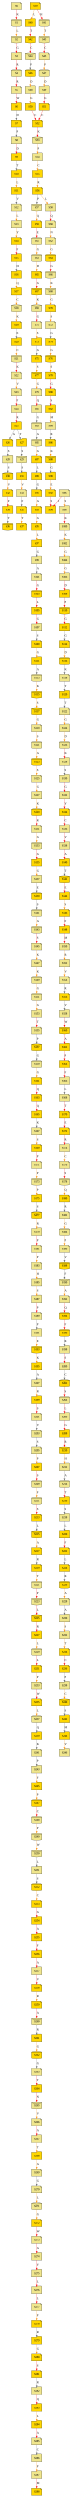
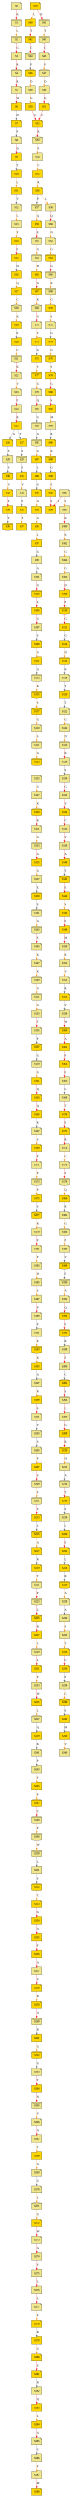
edge "S123" -> "S125": removed, label "S"
